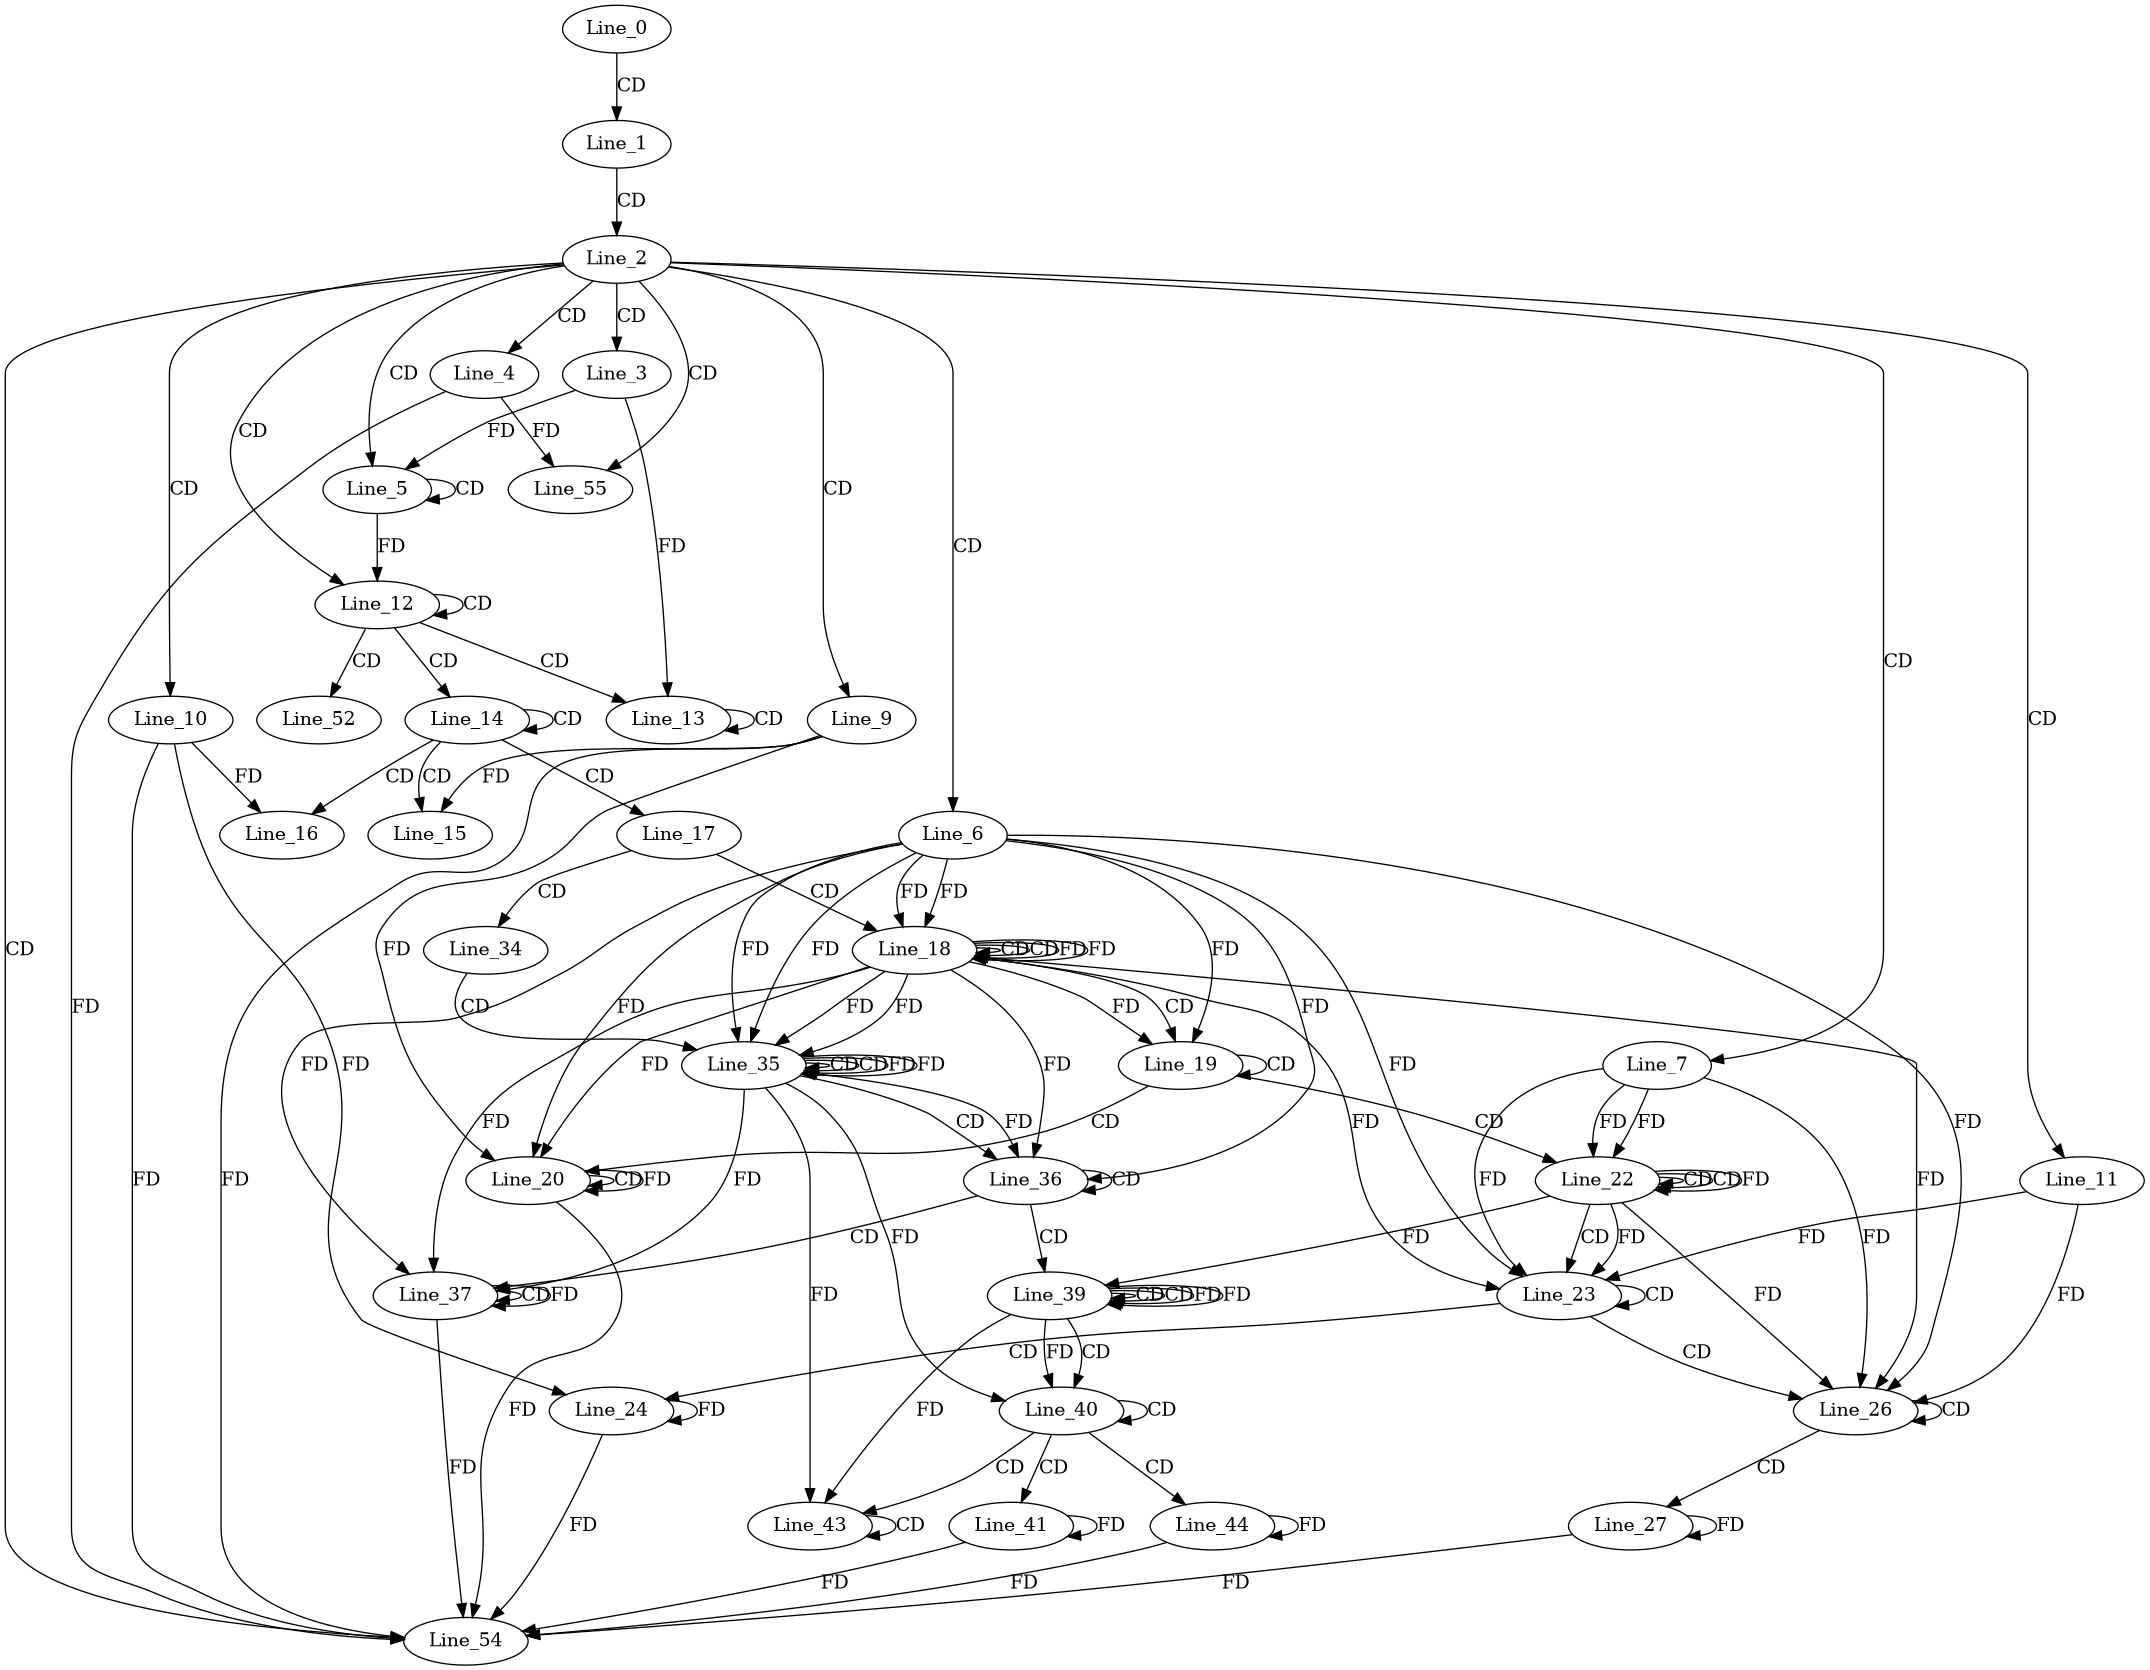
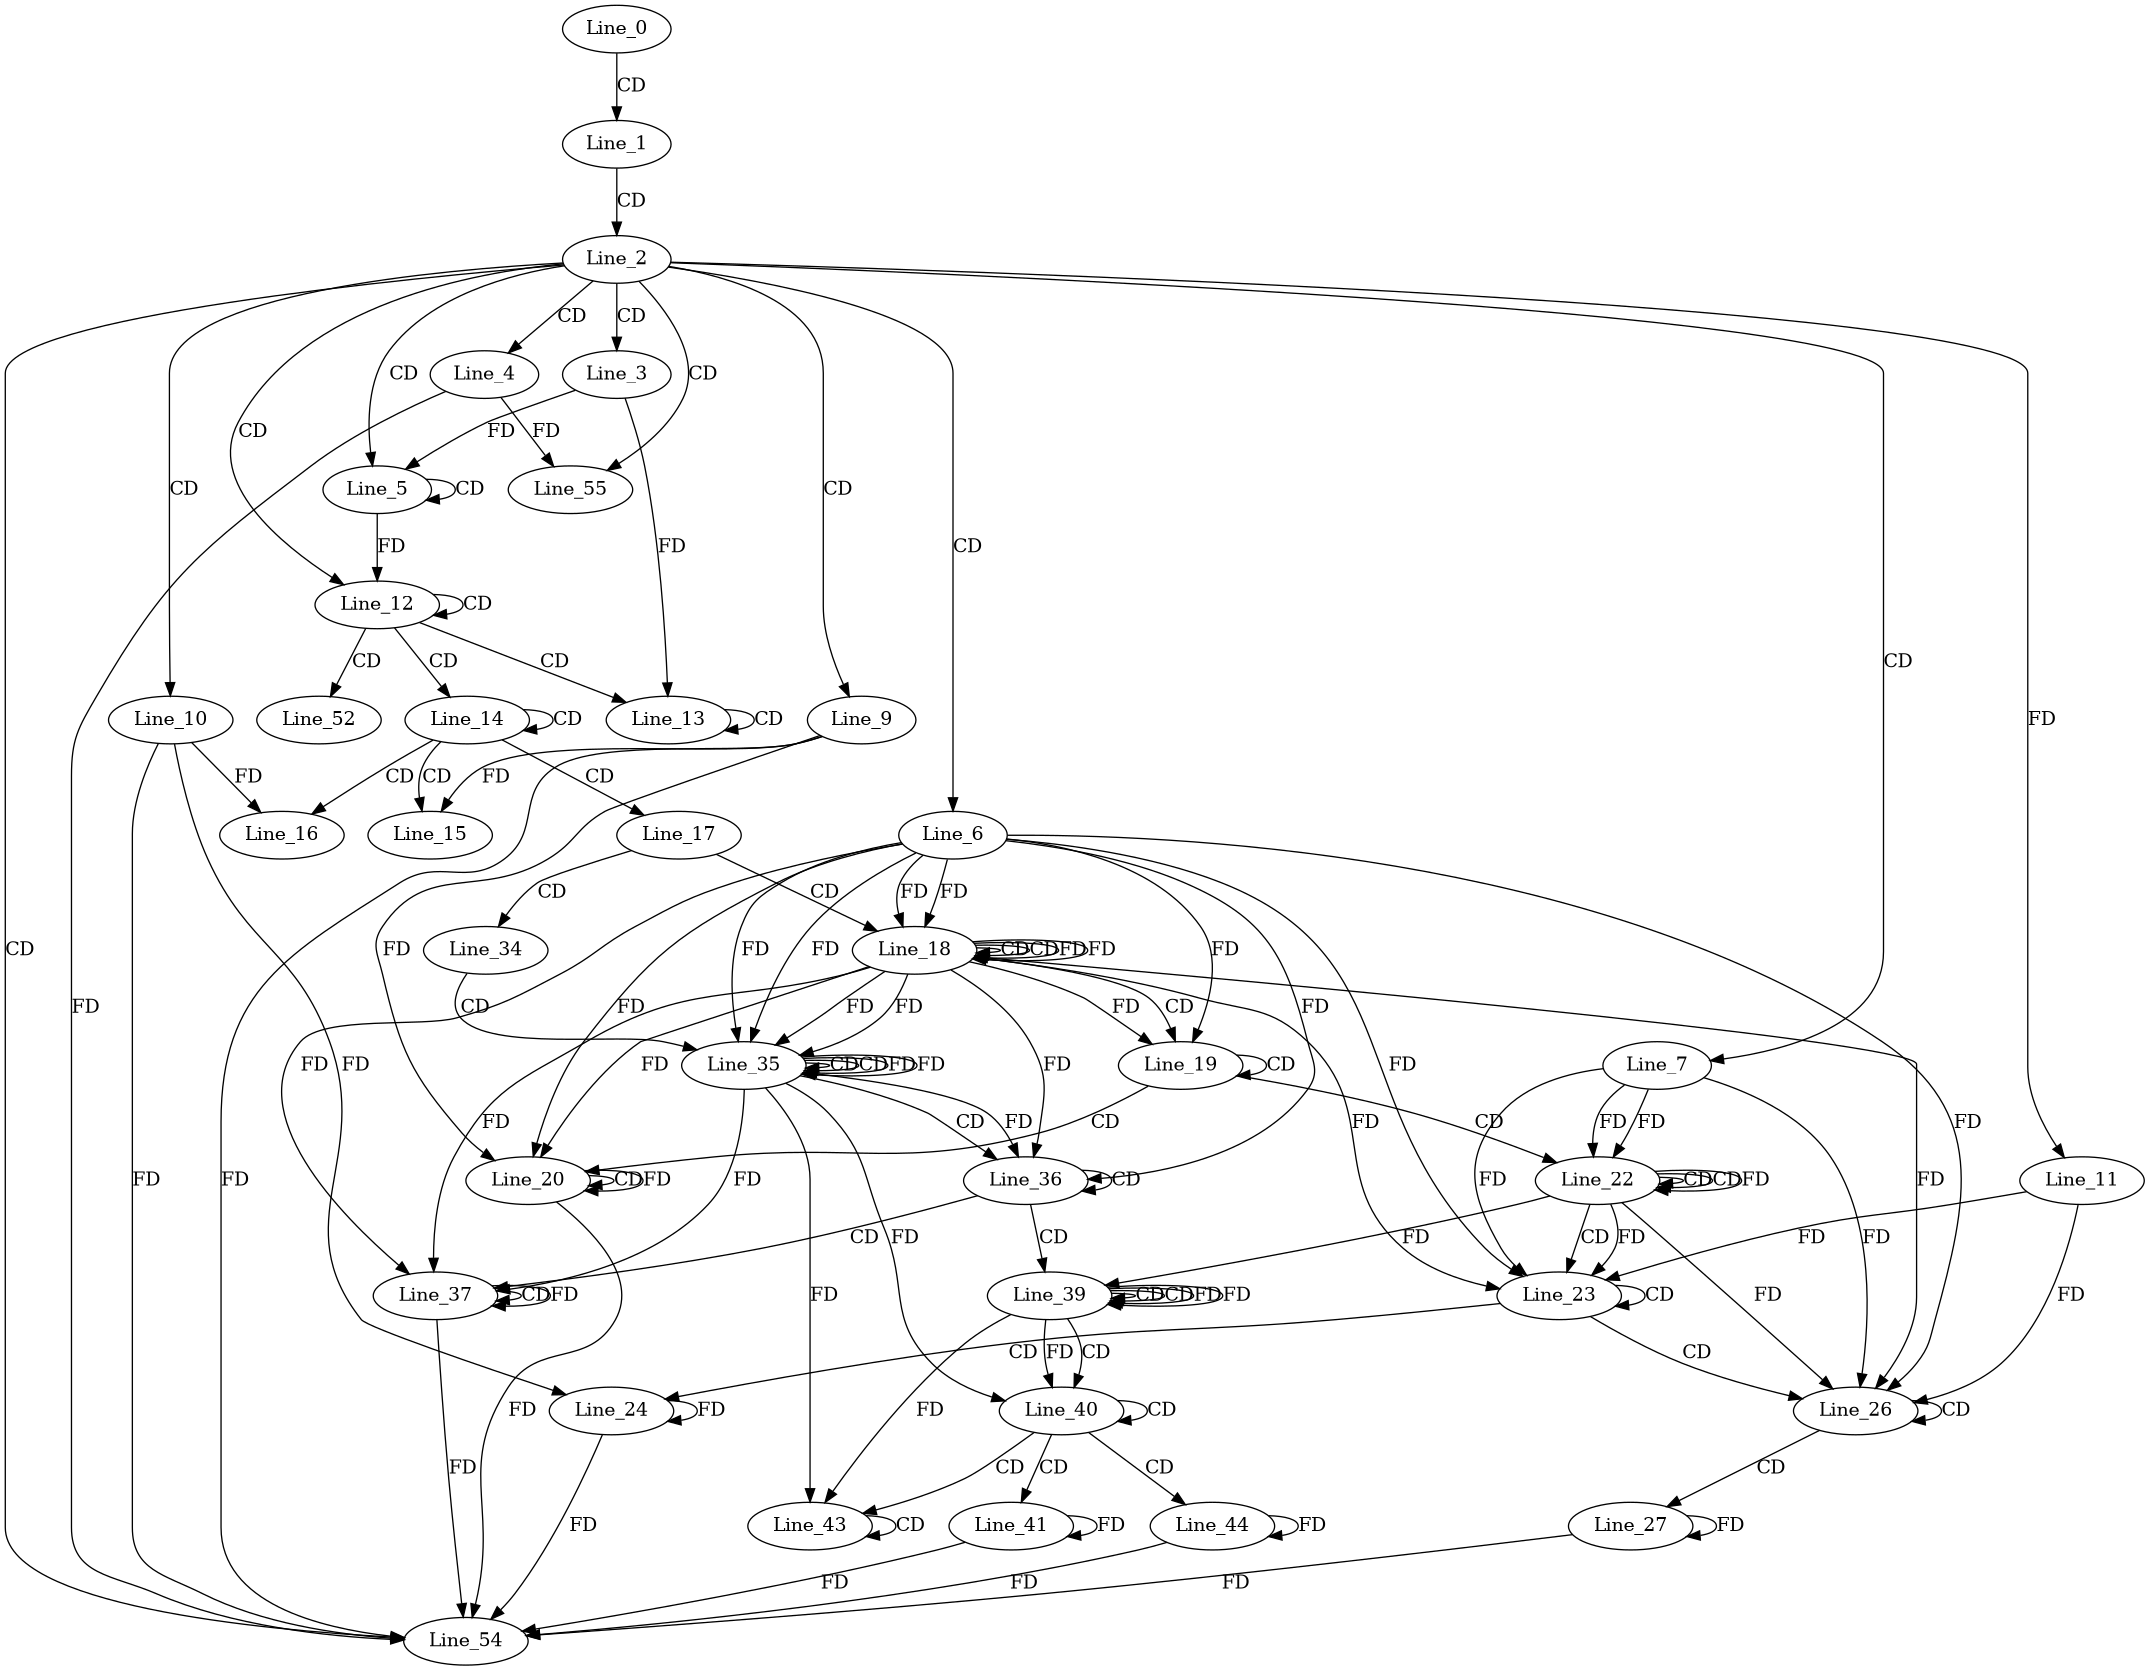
edge "Line_2" -> "Line_11": label "CD" -> "FD"
